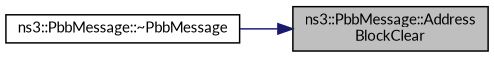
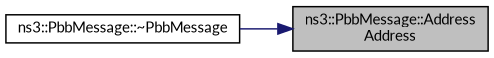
node "ns3::PbbMessage::Address BlockClear": label "ns3::PbbMessage::Address BlockClear" -> "ns3::PbbMessage::Address Address"
